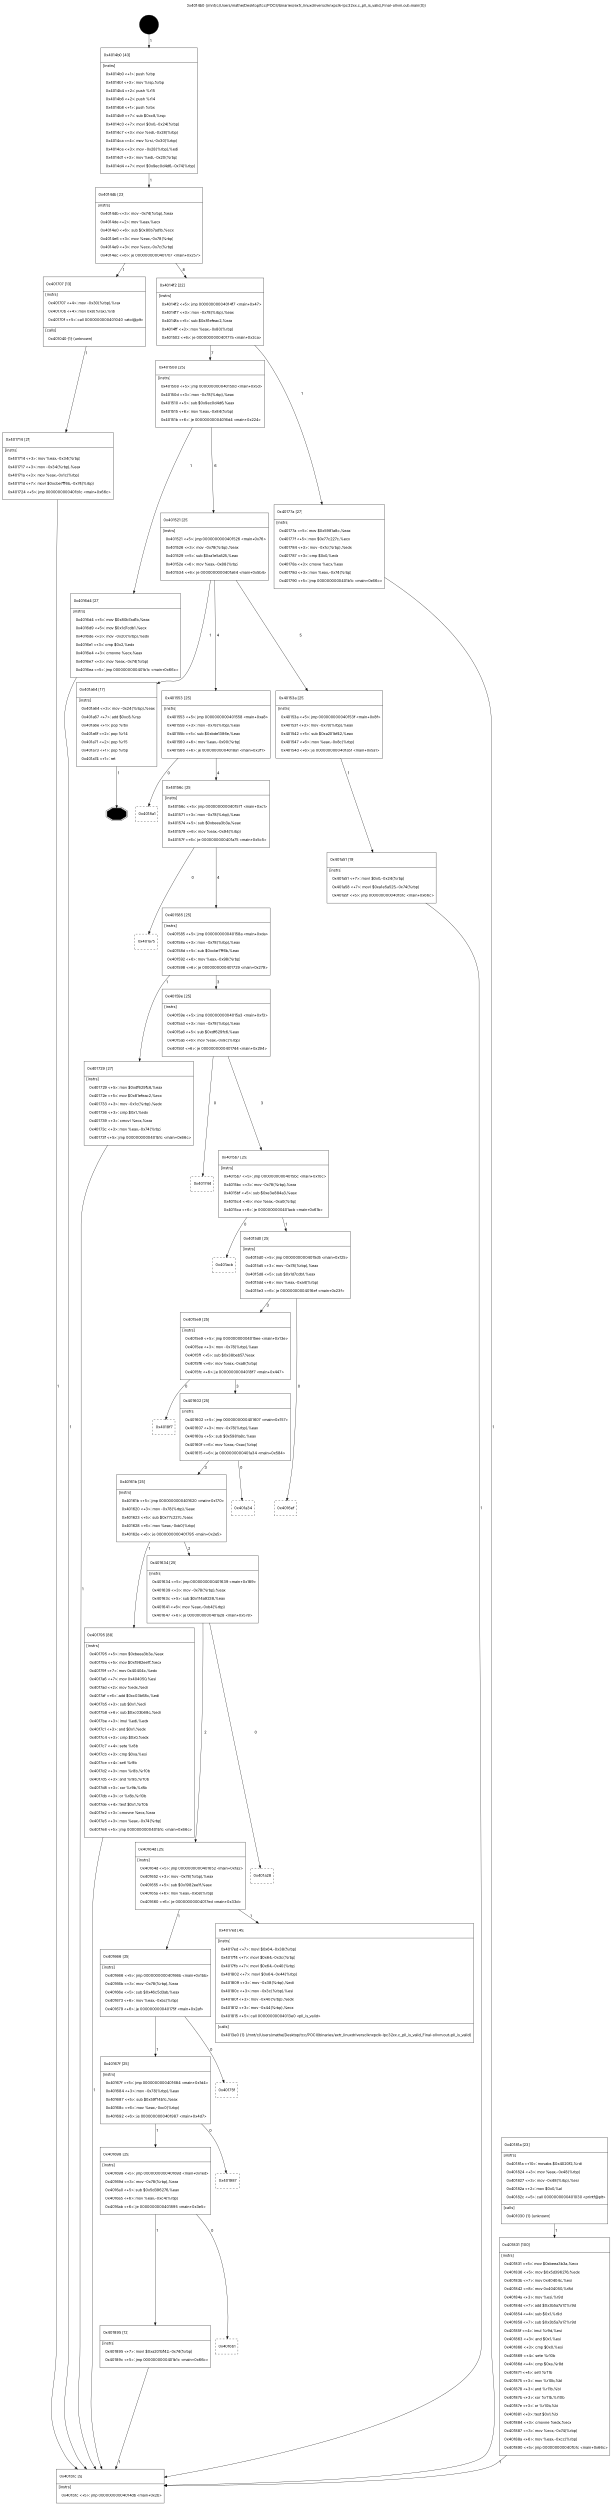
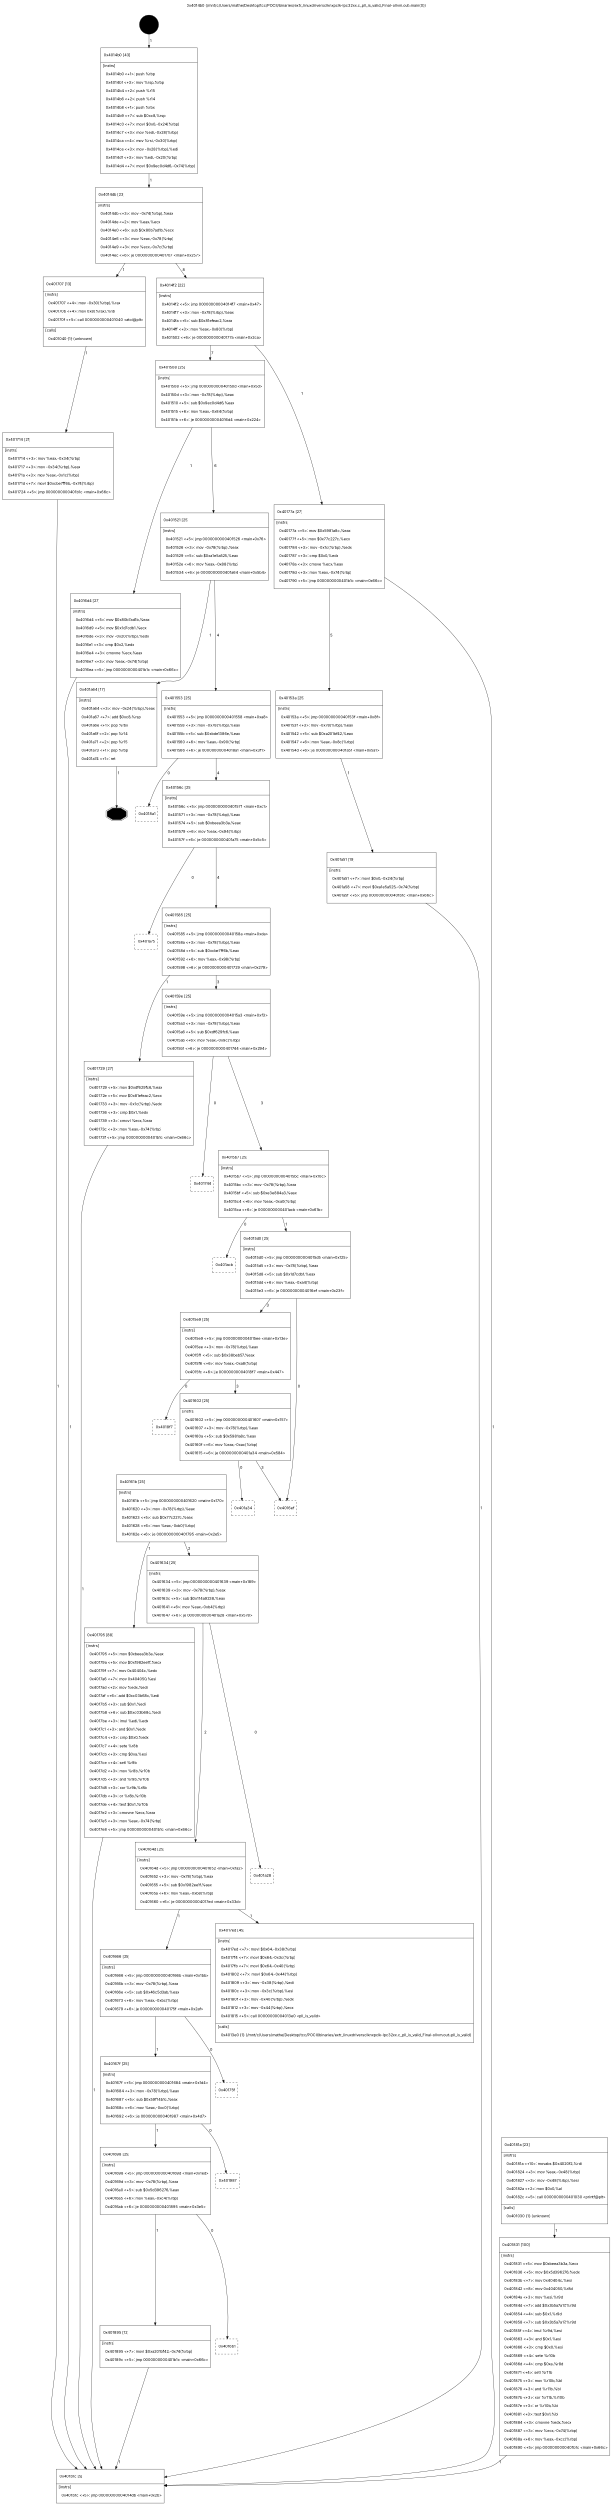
edge "0x401521 [25]" -> "0x40153a [25]": now "0x40177a [27]" -> "0x40153a [25]"
edge "0x401602 [25]" -> "0x40161b [25]": now "0x401602 [25]" -> "0x4016ef"
